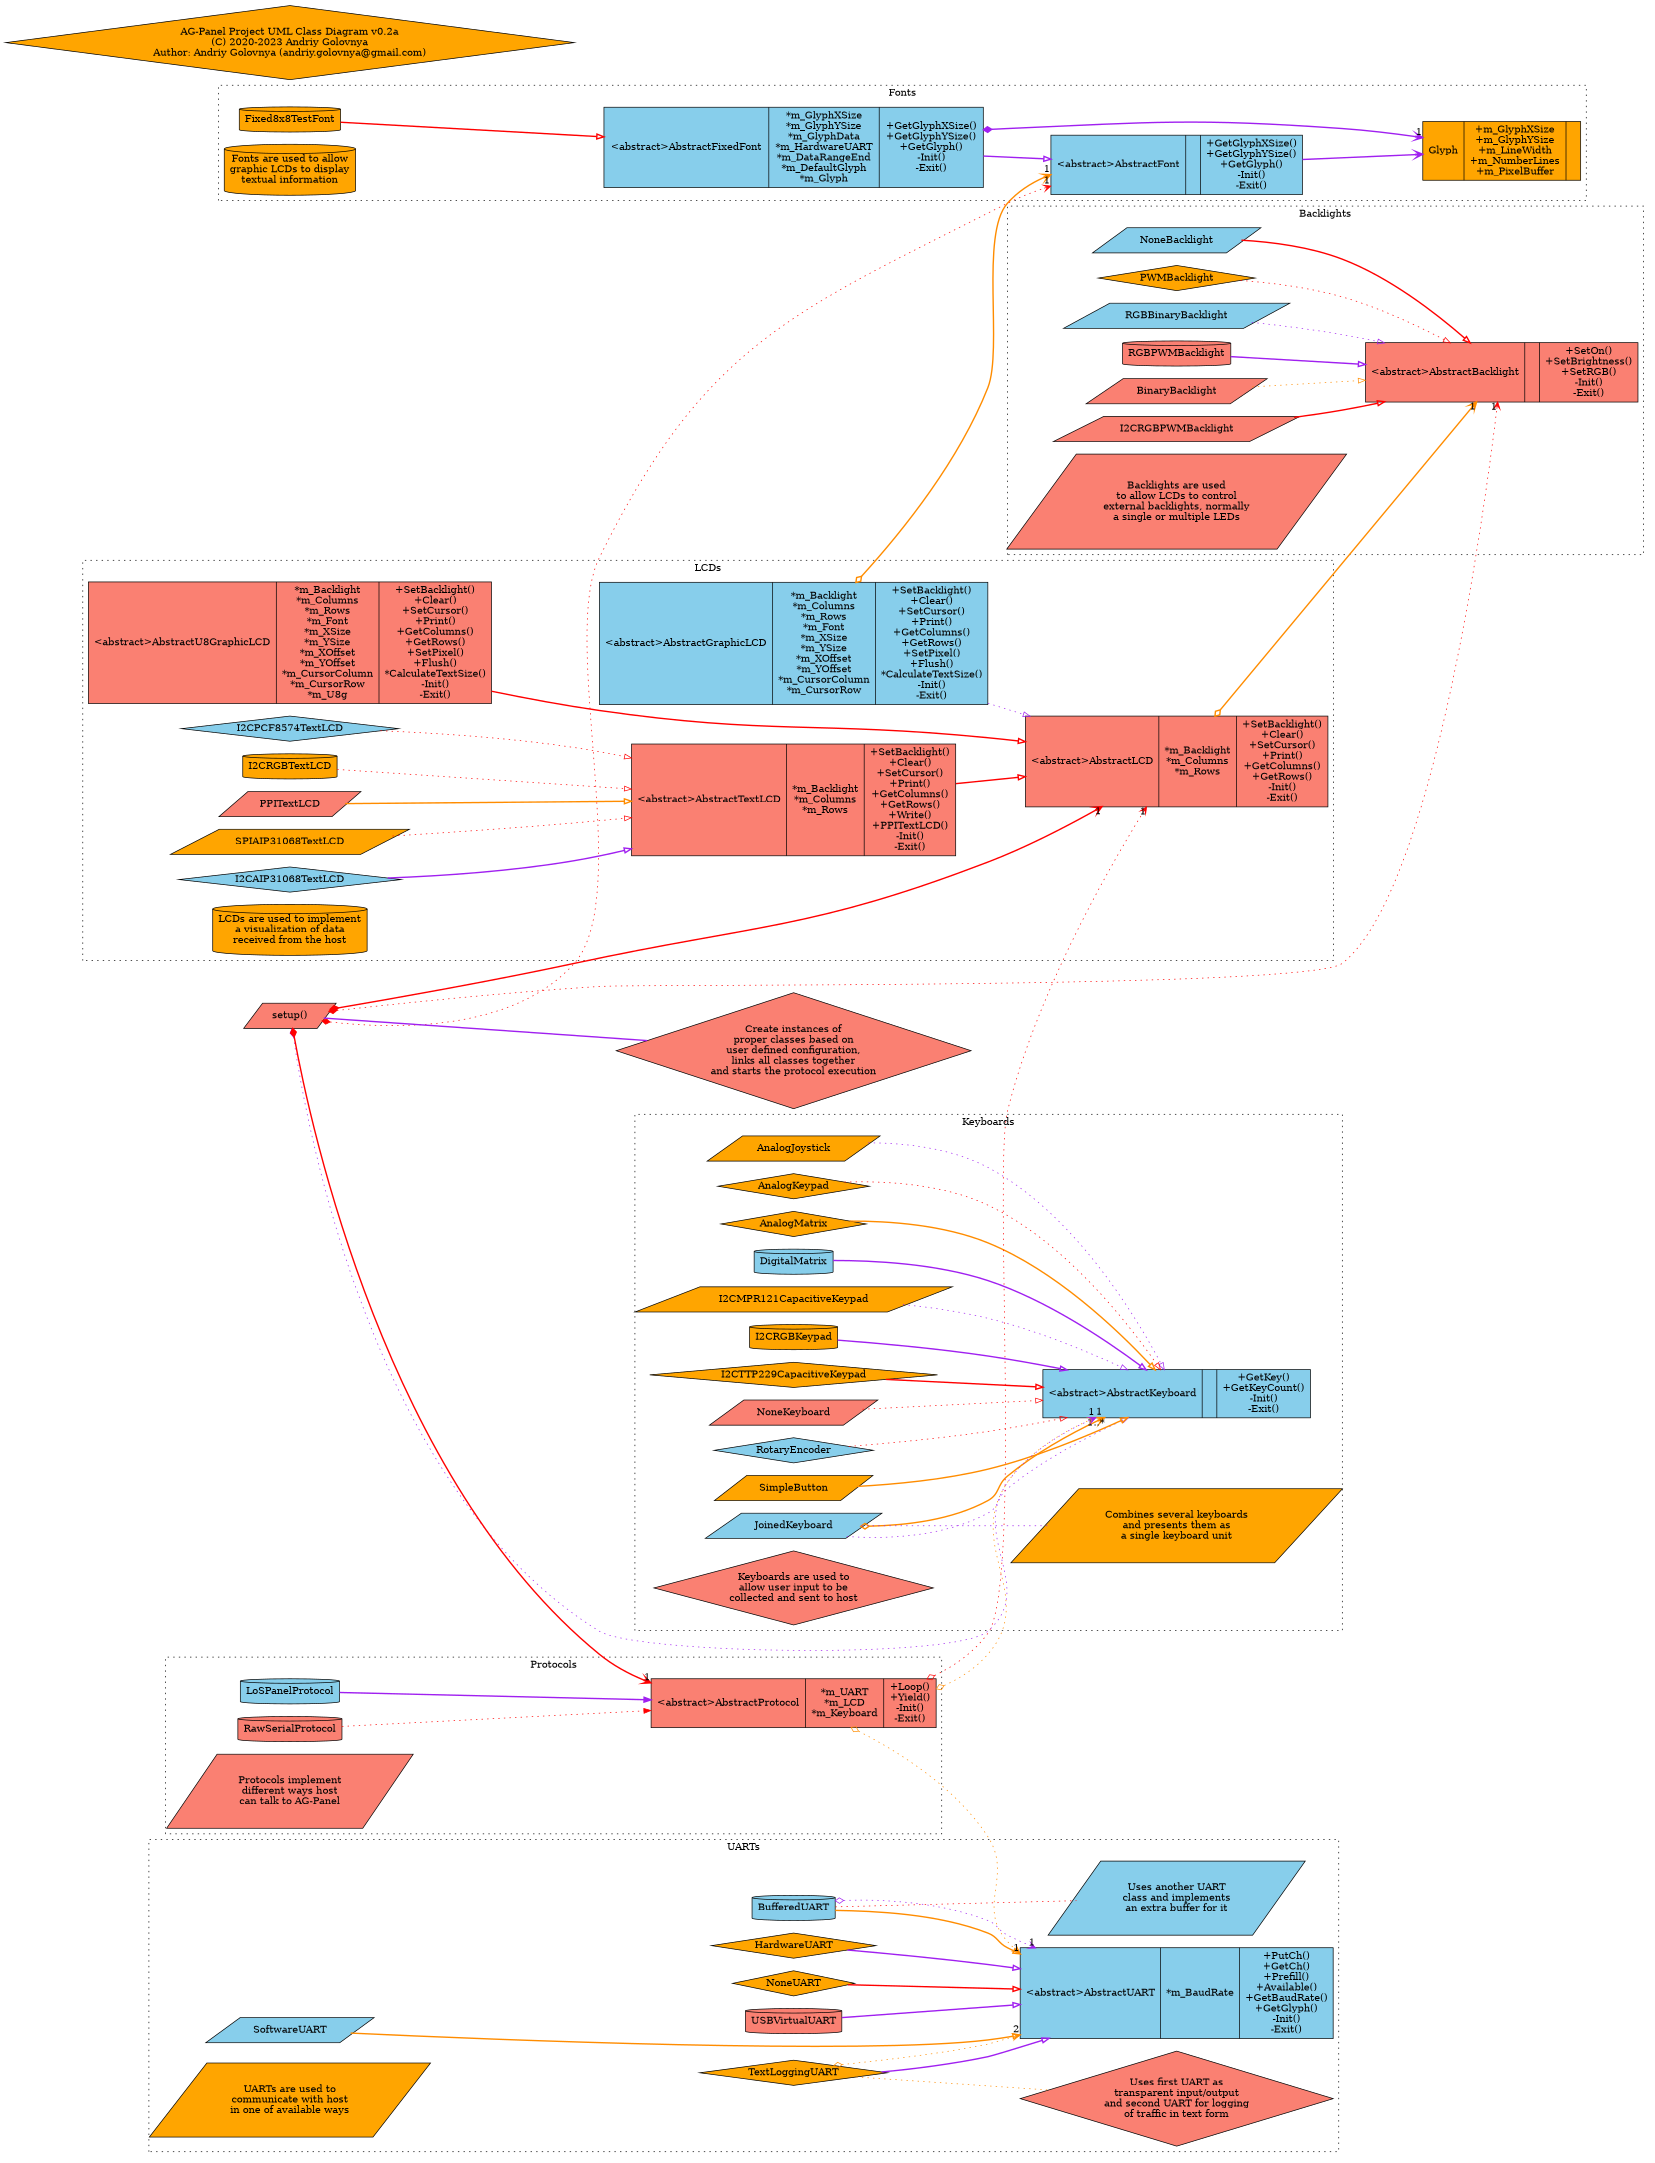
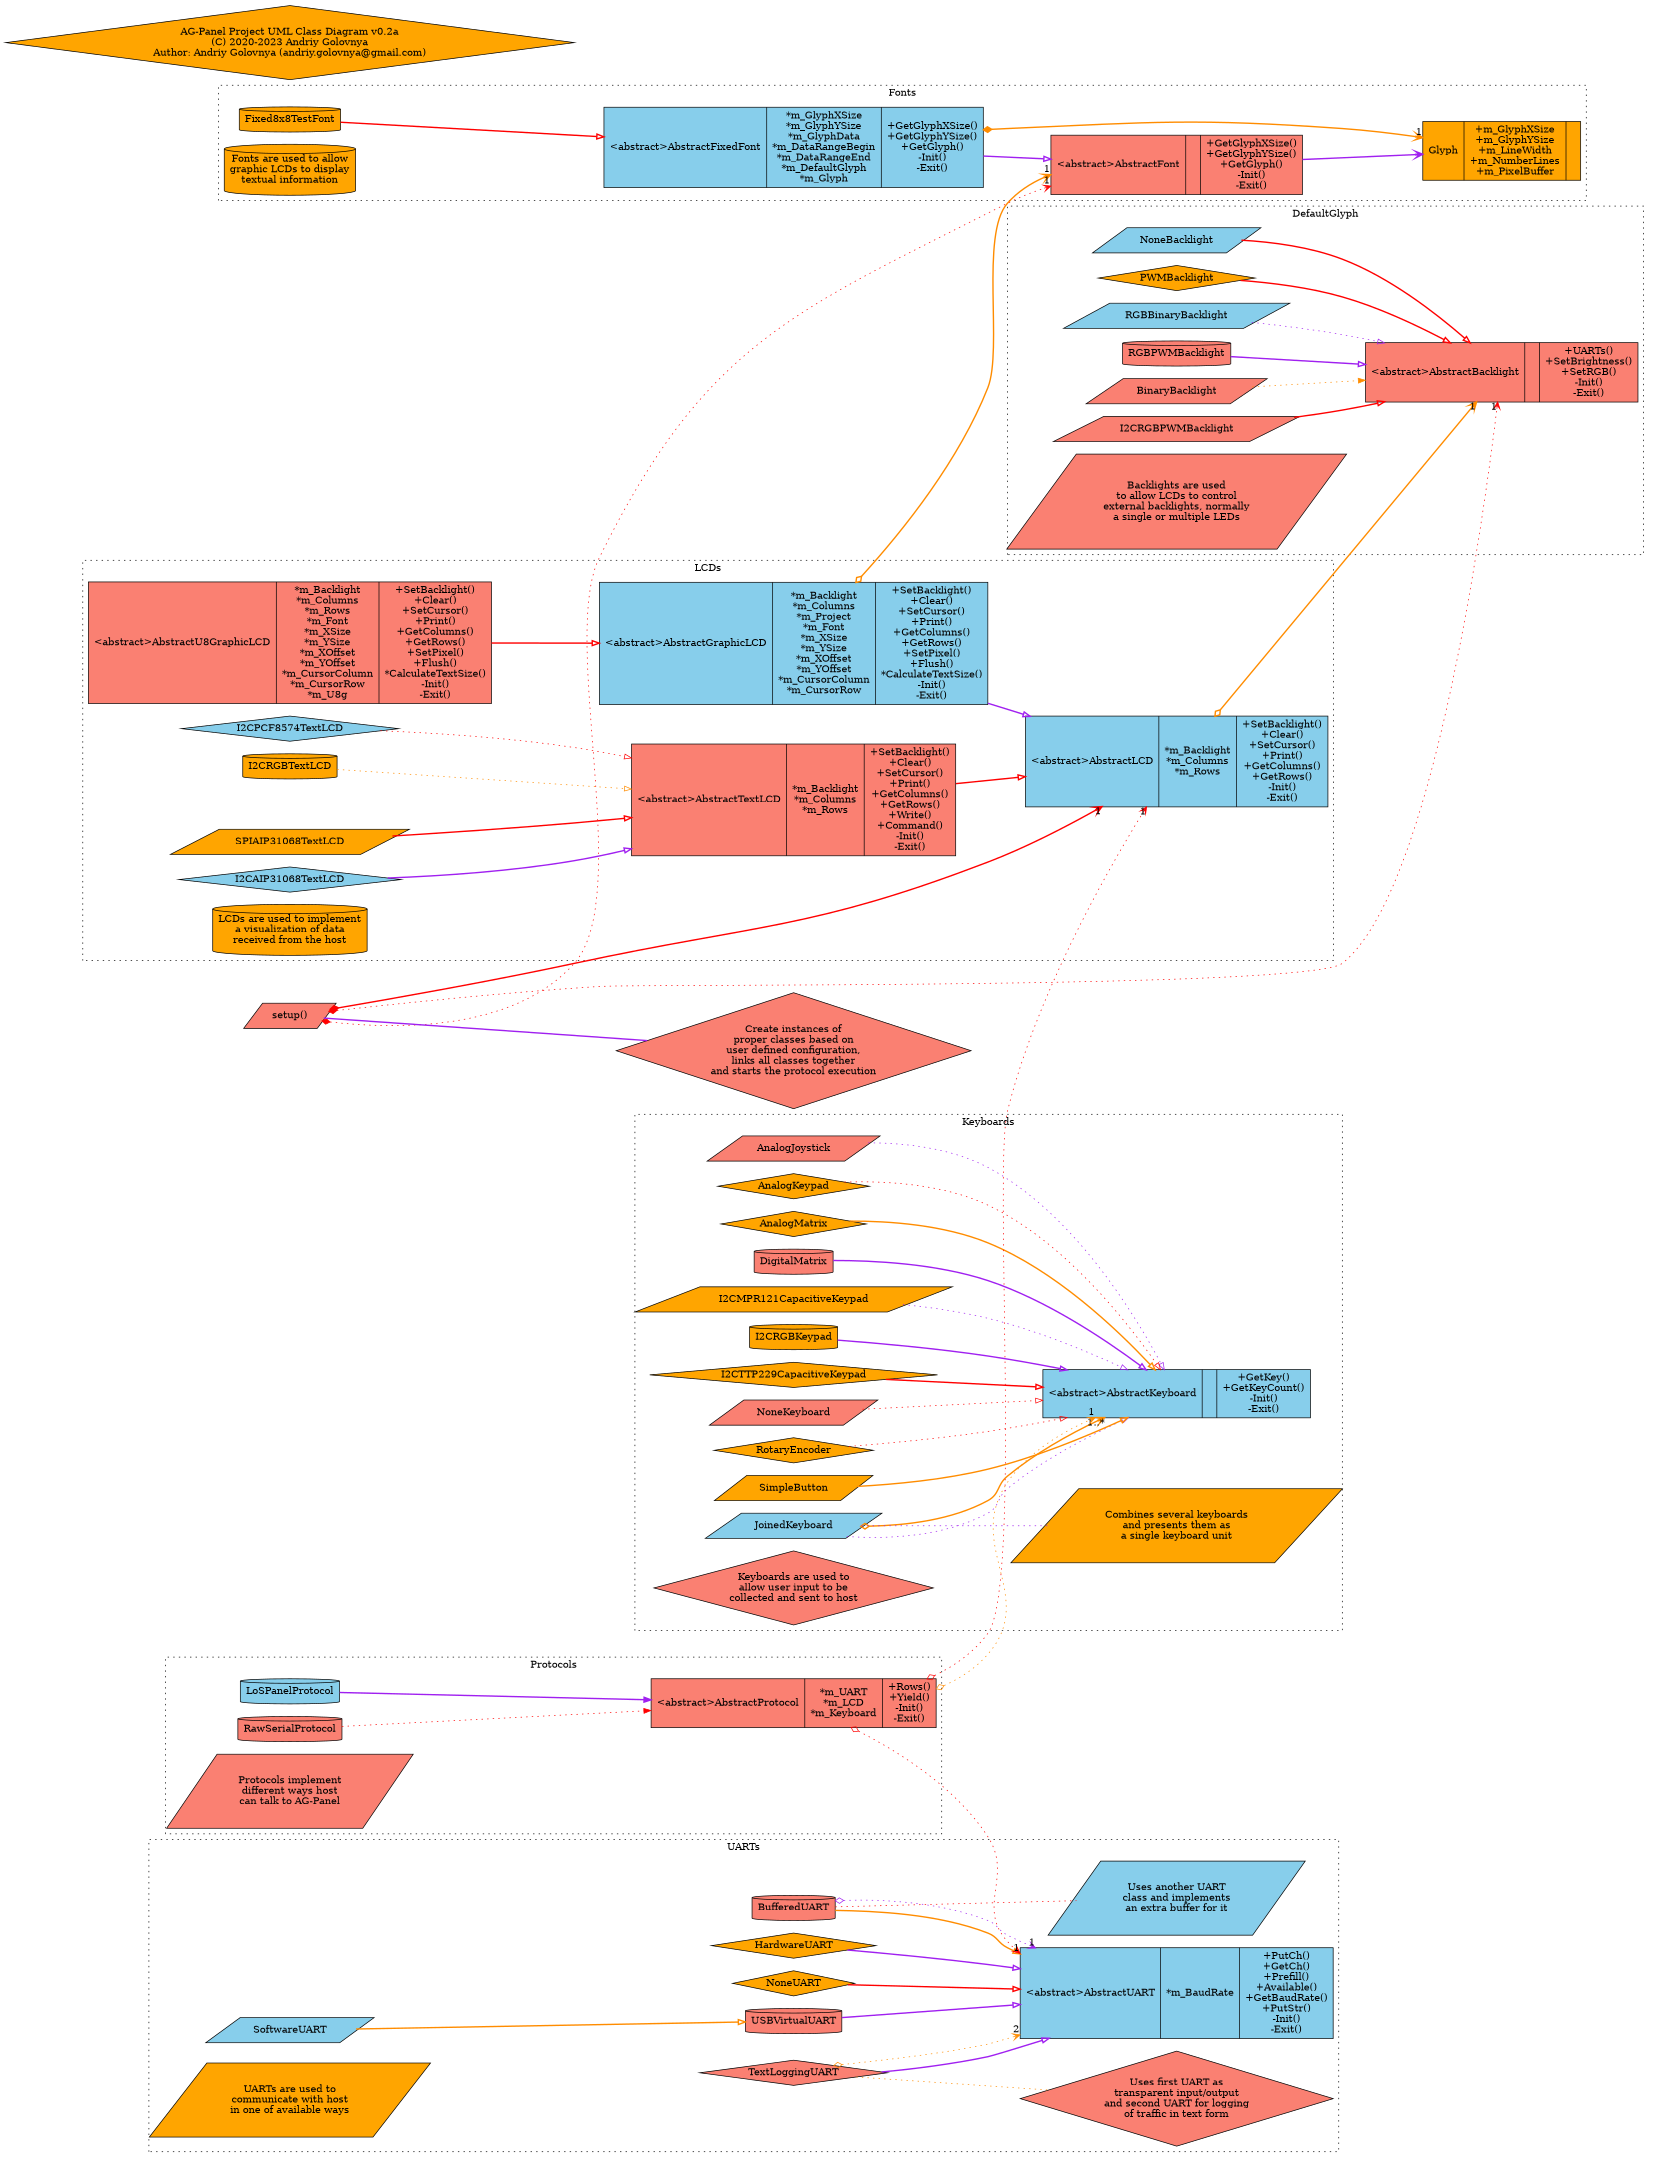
edge "<abstract>AbstractFixedFont" -- "Glyph": color purple -> darkorange
node "<abstract>AbstractFixedFont": text "*m_HardwareUART" -> "*m_DataRangeBegin"
node "<abstract>AbstractFont": fillcolor skyblue -> salmon
cluster "Backlights": label "Backlights" -> "DefaultGlyph"
edge "PWMBacklight" -> "<abstract>AbstractBacklight": style dotted -> bold
node "<abstract>AbstractBacklight": text "+SetOn()" -> "+UARTs()"
edge "BinaryBacklight" -> "<abstract>AbstractBacklight": arrowhead onormal -> normal
node "<abstract>AbstractGraphicLCD": text "*m_Rows" -> "*m_Project"
edge "<abstract>AbstractGraphicLCD" -> "<abstract>AbstractLCD": style dotted -> bold
edge "<abstract>AbstractU8GraphicLCD" -> "<abstract>AbstractLCD": now "<abstract>AbstractU8GraphicLCD" -> "<abstract>AbstractGraphicLCD"
node "<abstract>AbstractLCD": fillcolor salmon -> skyblue
edge "I2CRGBTextLCD" -> "<abstract>AbstractTextLCD": color red -> darkorange
node "PPITextLCD": removed
node "<abstract>AbstractTextLCD": text "+PPITextLCD()" -> "+Command()"
edge "SPIAIP31068TextLCD" -> "<abstract>AbstractTextLCD": style dotted -> bold
node "AnalogJoystick": fillcolor orange -> salmon
node "DigitalMatrix": fillcolor skyblue -> salmon
edge "setup()" -- "<abstract>AbstractProtocol": removed
node "RotaryEncoder": fillcolor skyblue -> orange
edge "setup()" -- "<abstract>AbstractKeyboard": removed
node "<abstract>AbstractProtocol": text "+Loop()" -> "+Rows()"
edge "<abstract>AbstractProtocol" -- "<abstract>AbstractUART": color darkorange -> red
node "BufferedUART": fillcolor skyblue -> salmon
node "<abstract>AbstractUART": text "+GetGlyph()" -> "+PutStr()"
edge "SoftwareUART" -> "<abstract>AbstractUART": now "SoftwareUART" -> "USBVirtualUART"
node "TextLoggingUART": fillcolor orange -> salmon
